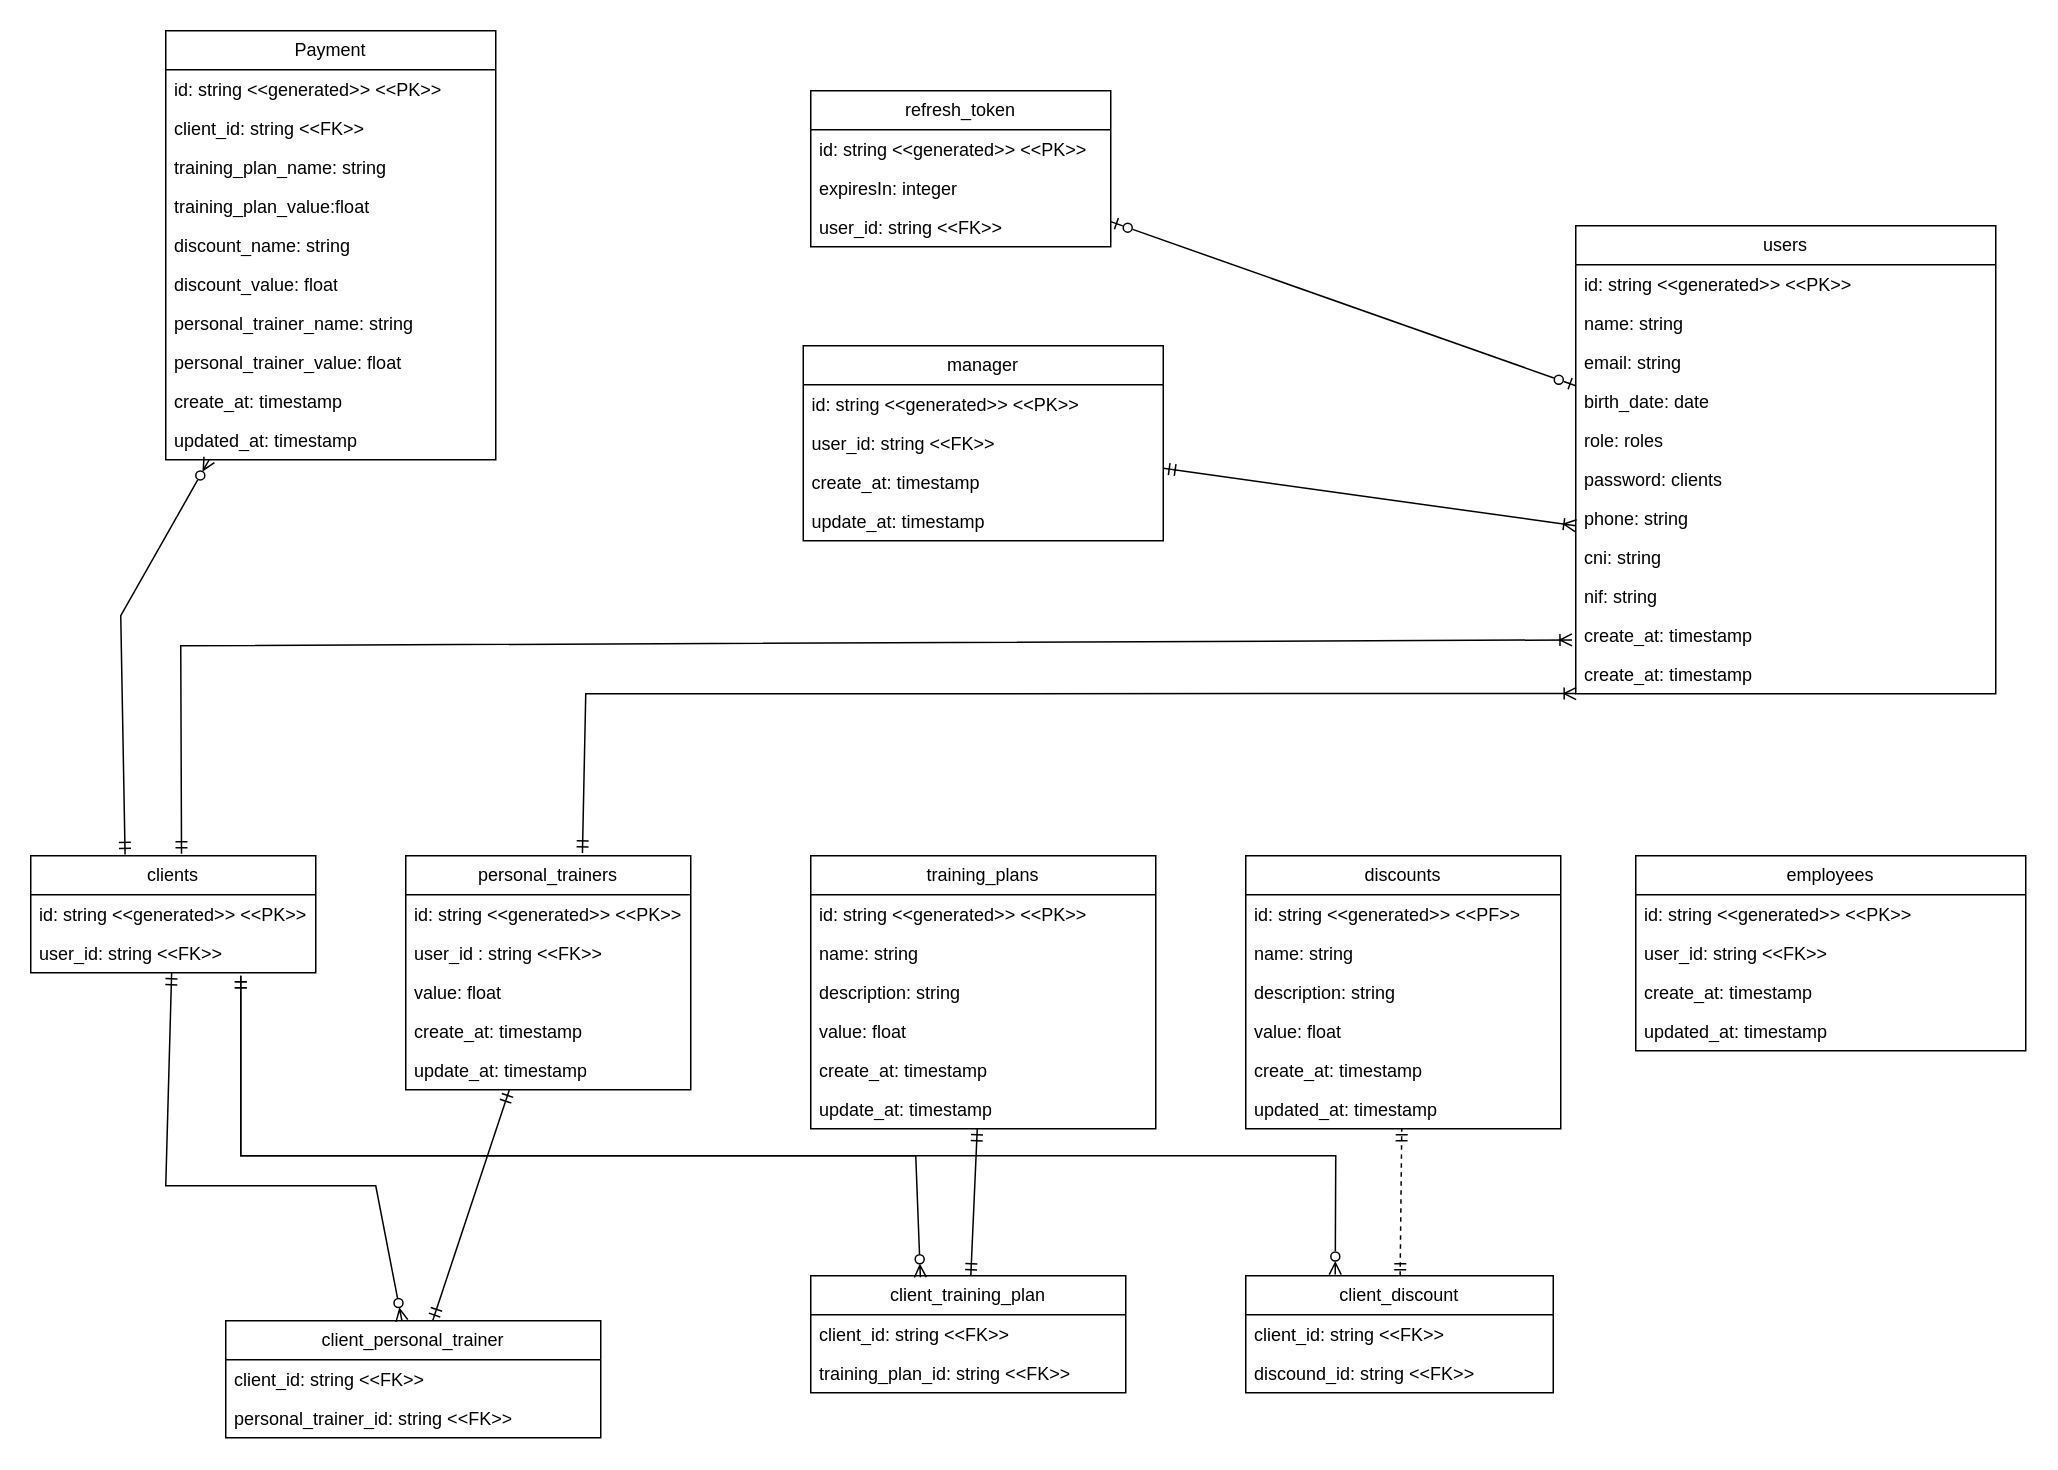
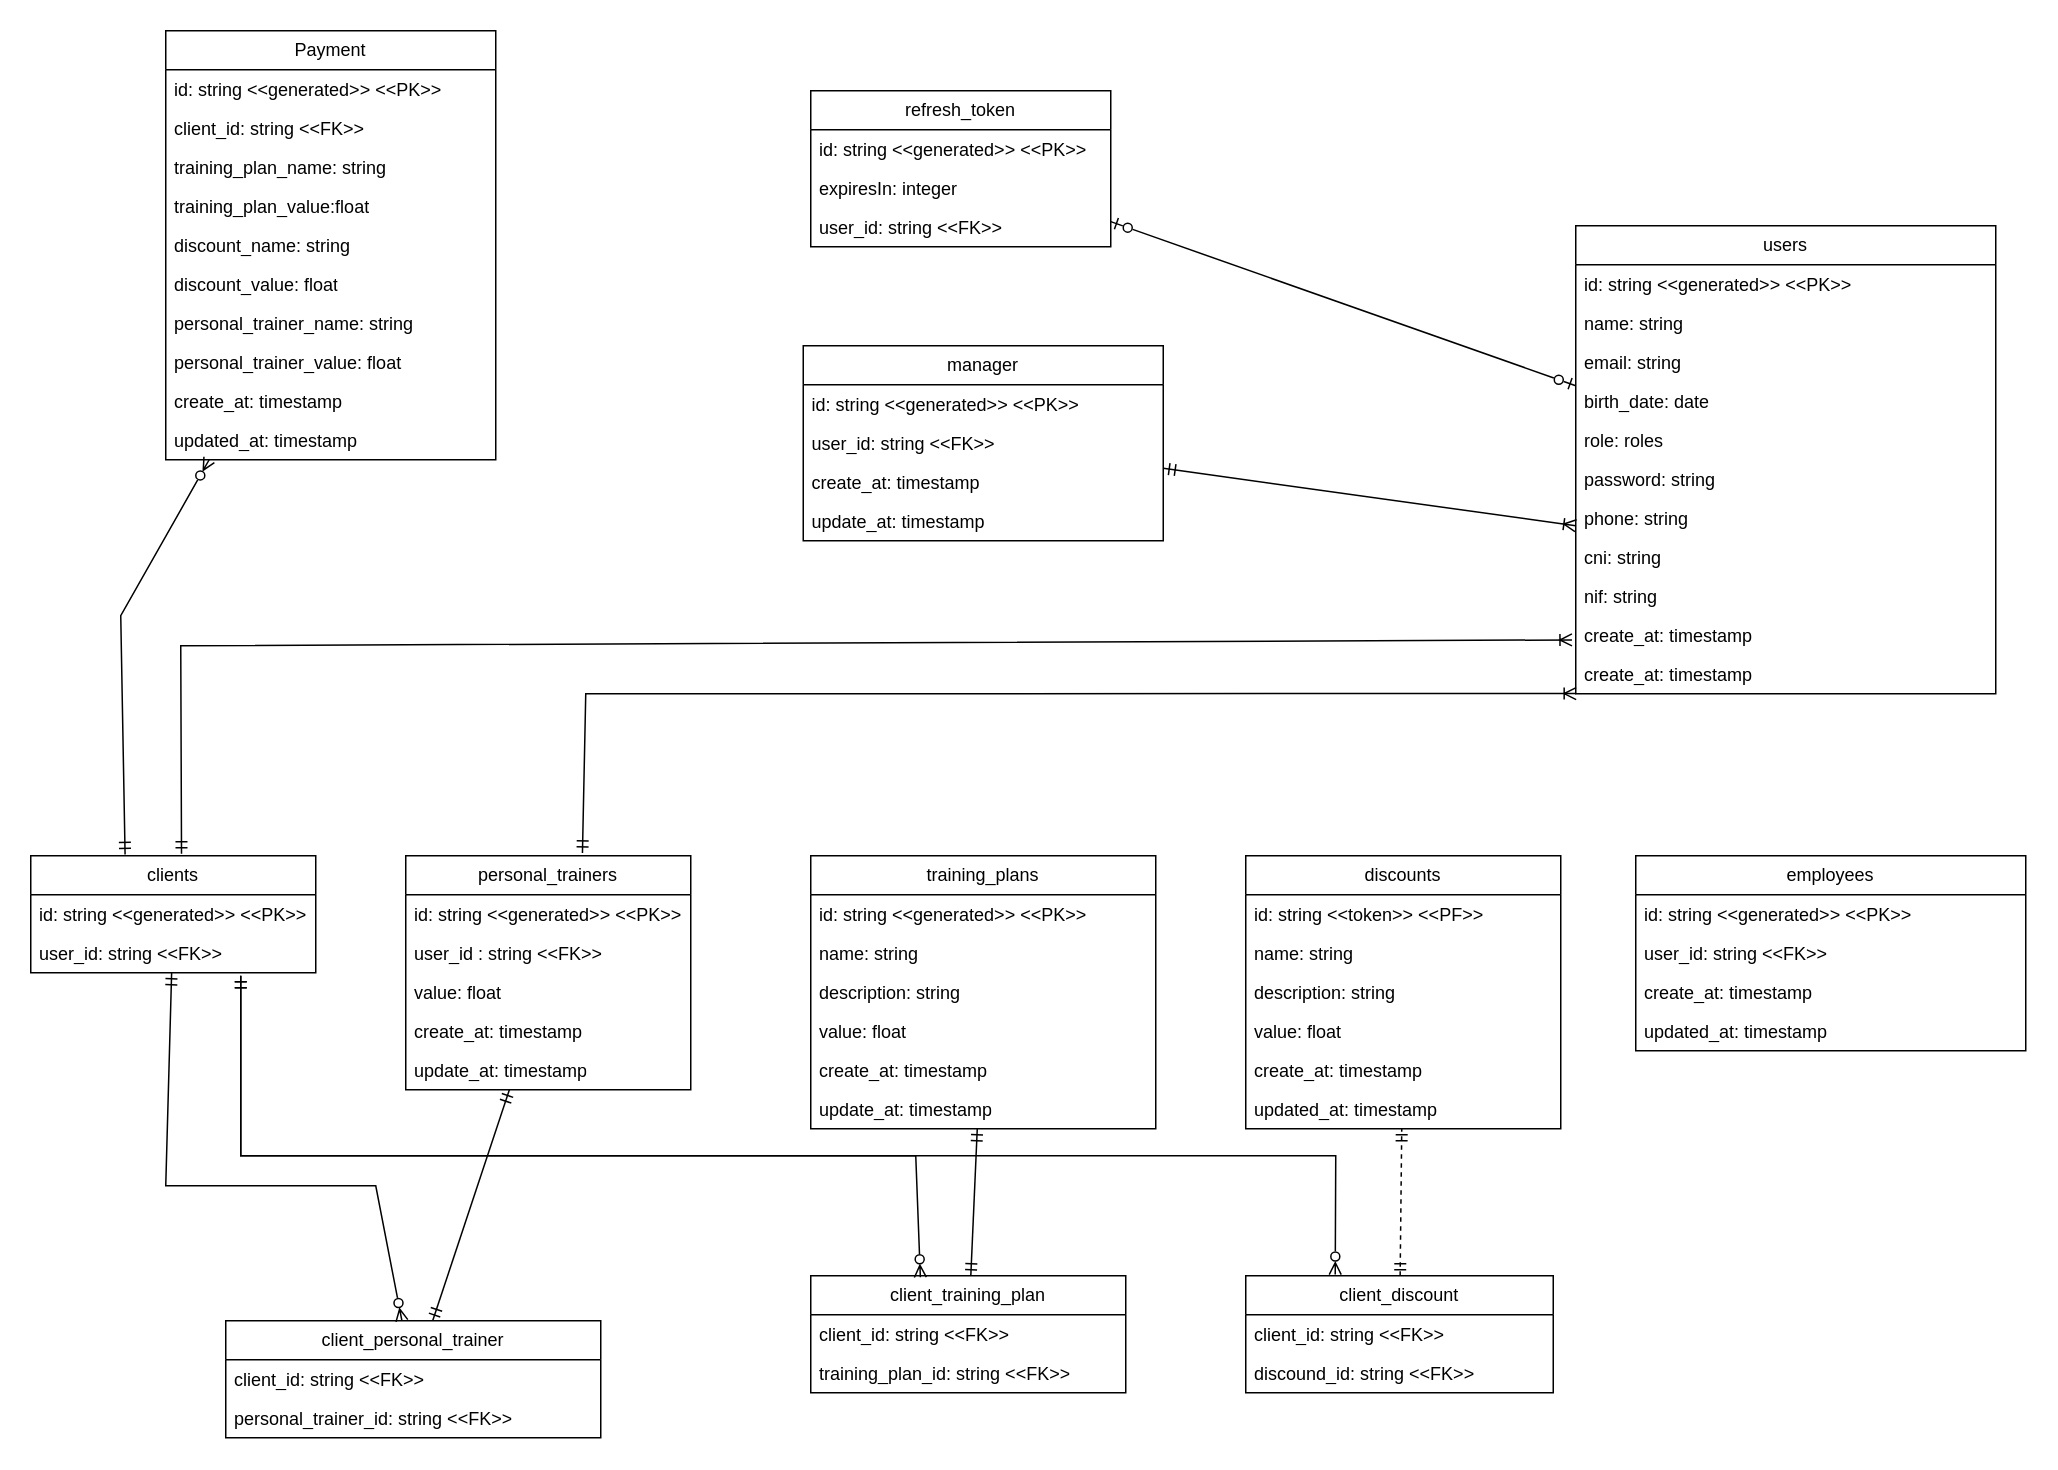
node "password: clients": label "password: clients" -> "password: string"
node "id: string <<generated>> <<PF>>": label "id: string <<generated>> <<PF>>" -> "id: string <<token>> <<PF>>"
